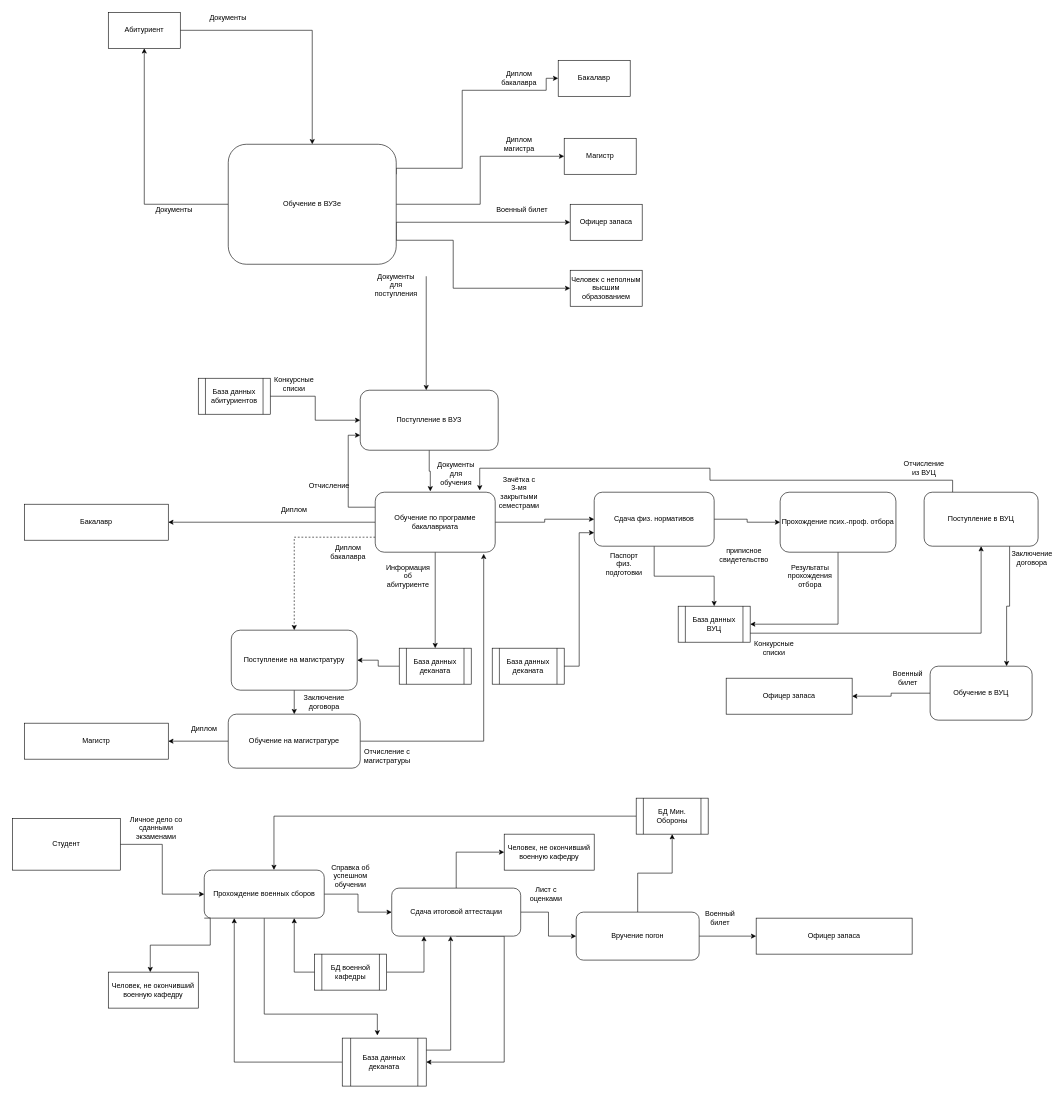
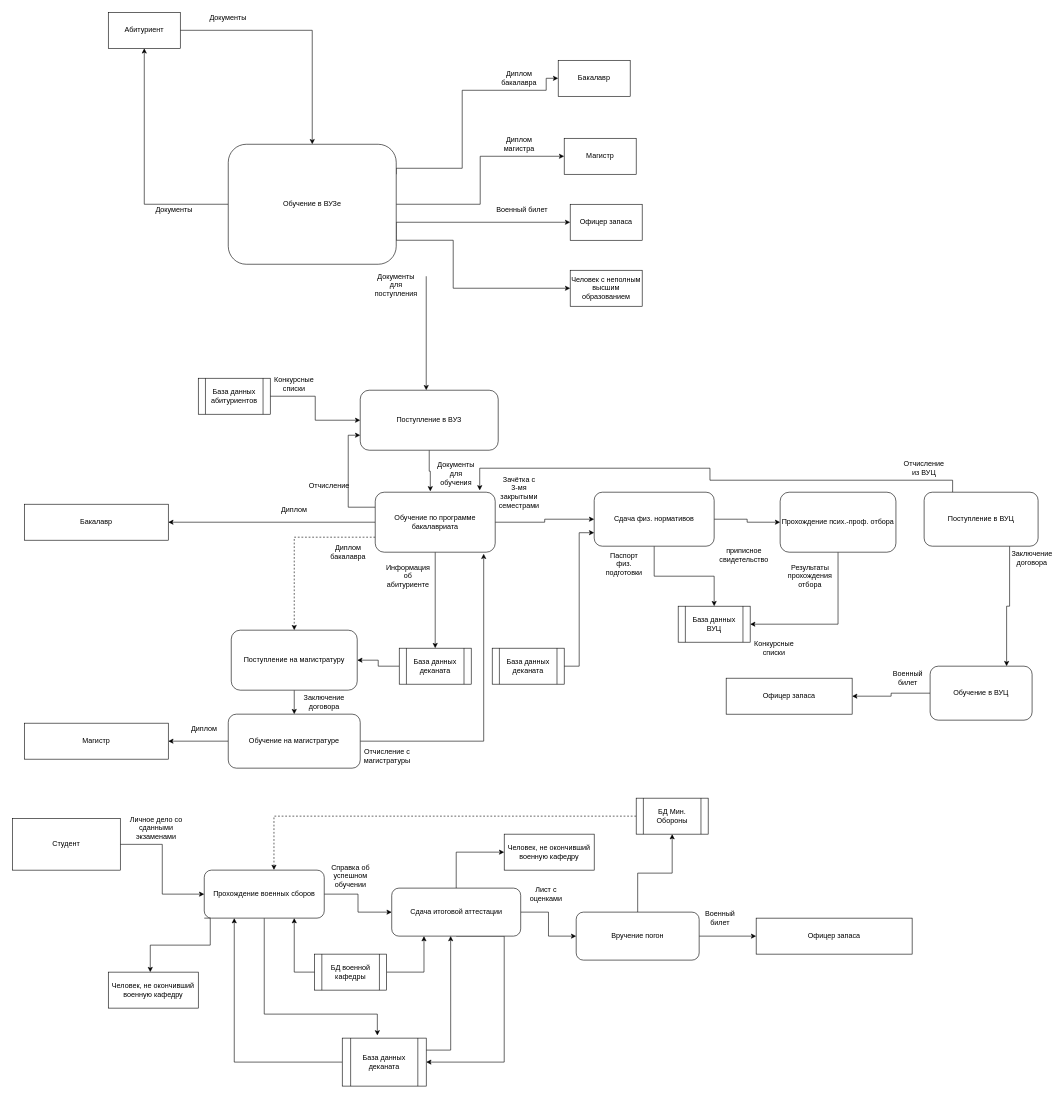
edge "База данных ВУЦ" -> "Поступление в ВУЦ": removed
edge "БД Мин. Обороны" -> "Прохождение военных сборов": style solid -> dashed
